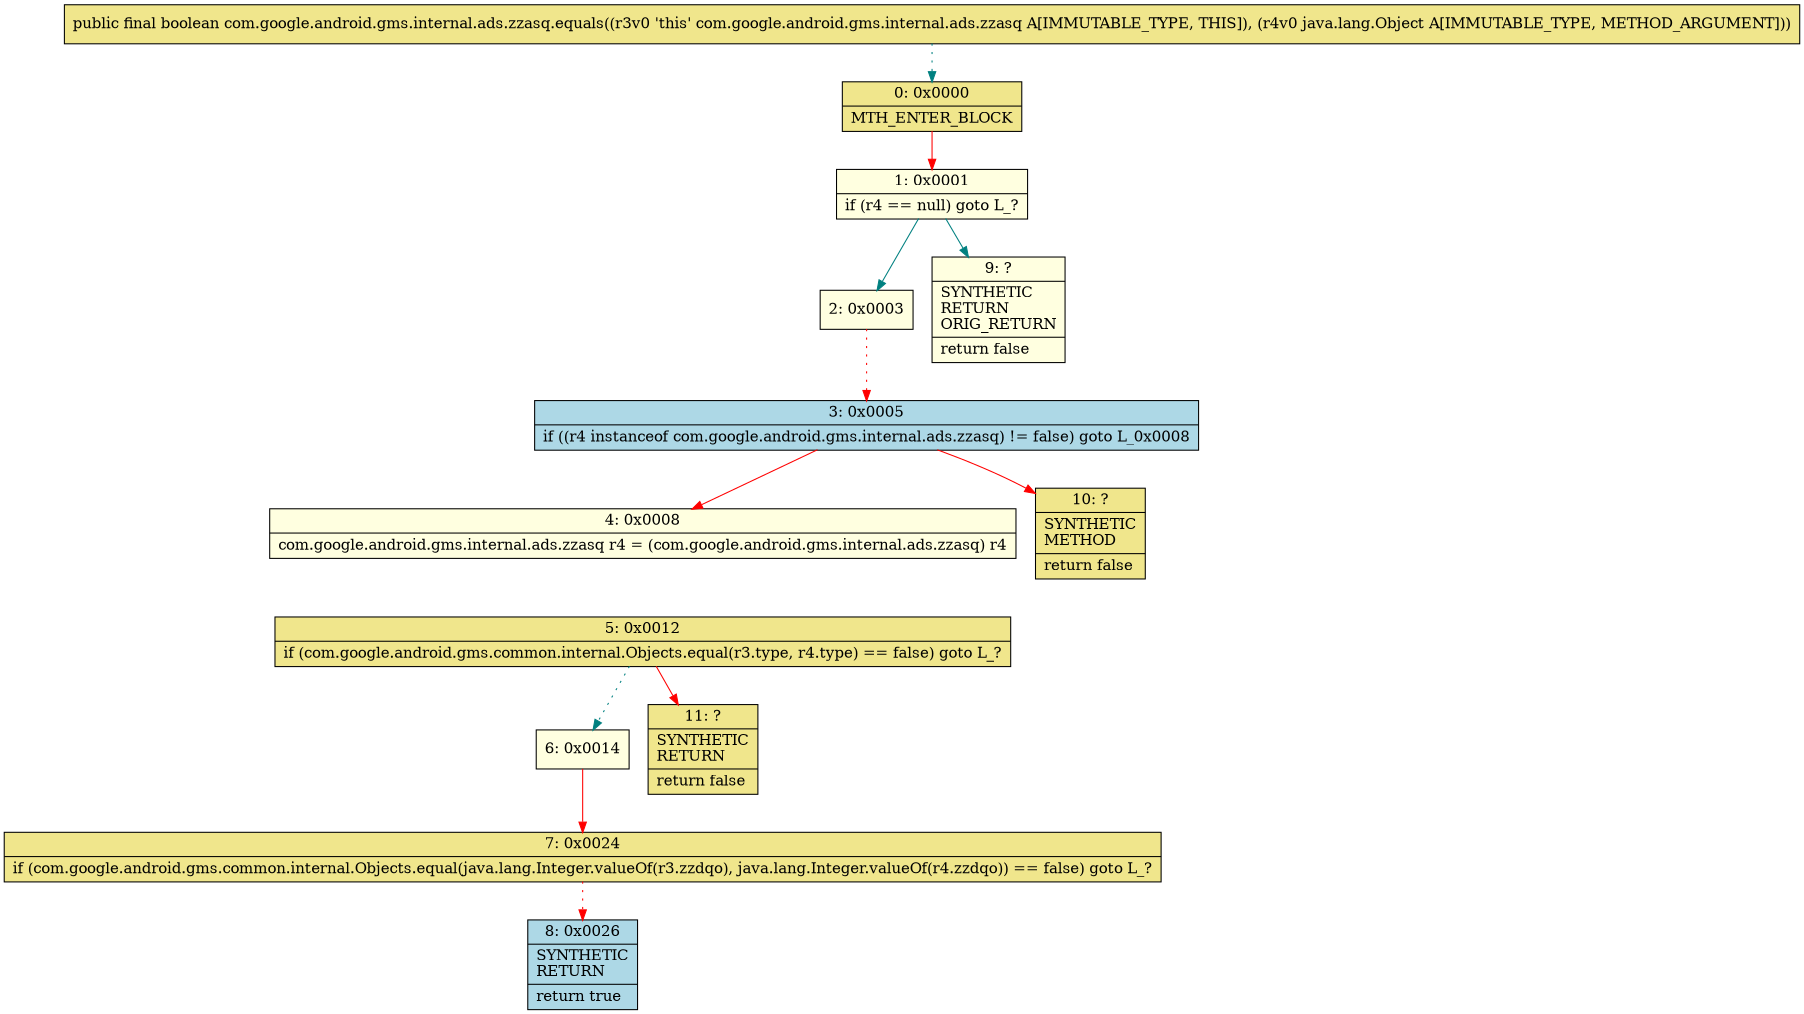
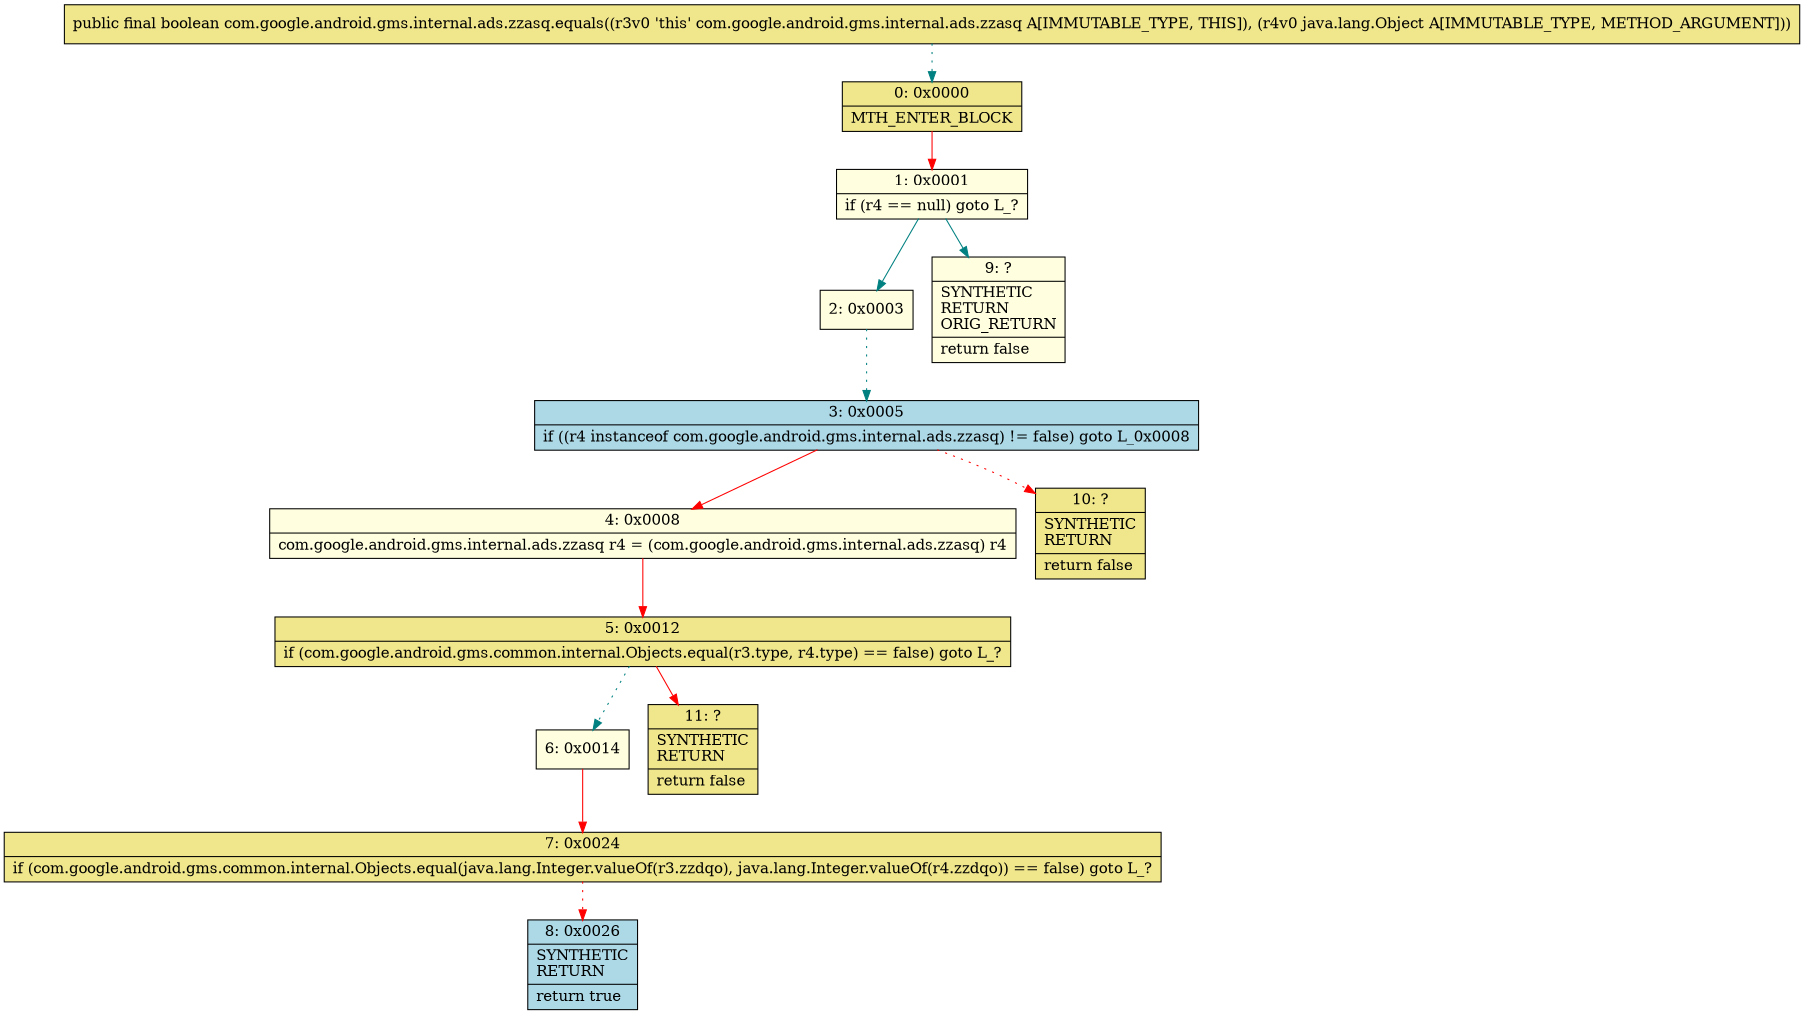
edge "2: 0x0003" -> "3: 0x0005": color red -> teal
edge "3: 0x0005" -> "10: ?": style solid -> dotted
node "10: ?": text "METHOD" -> "RETURN"
edge "4: 0x0008" -> "5: 0x0012": added
